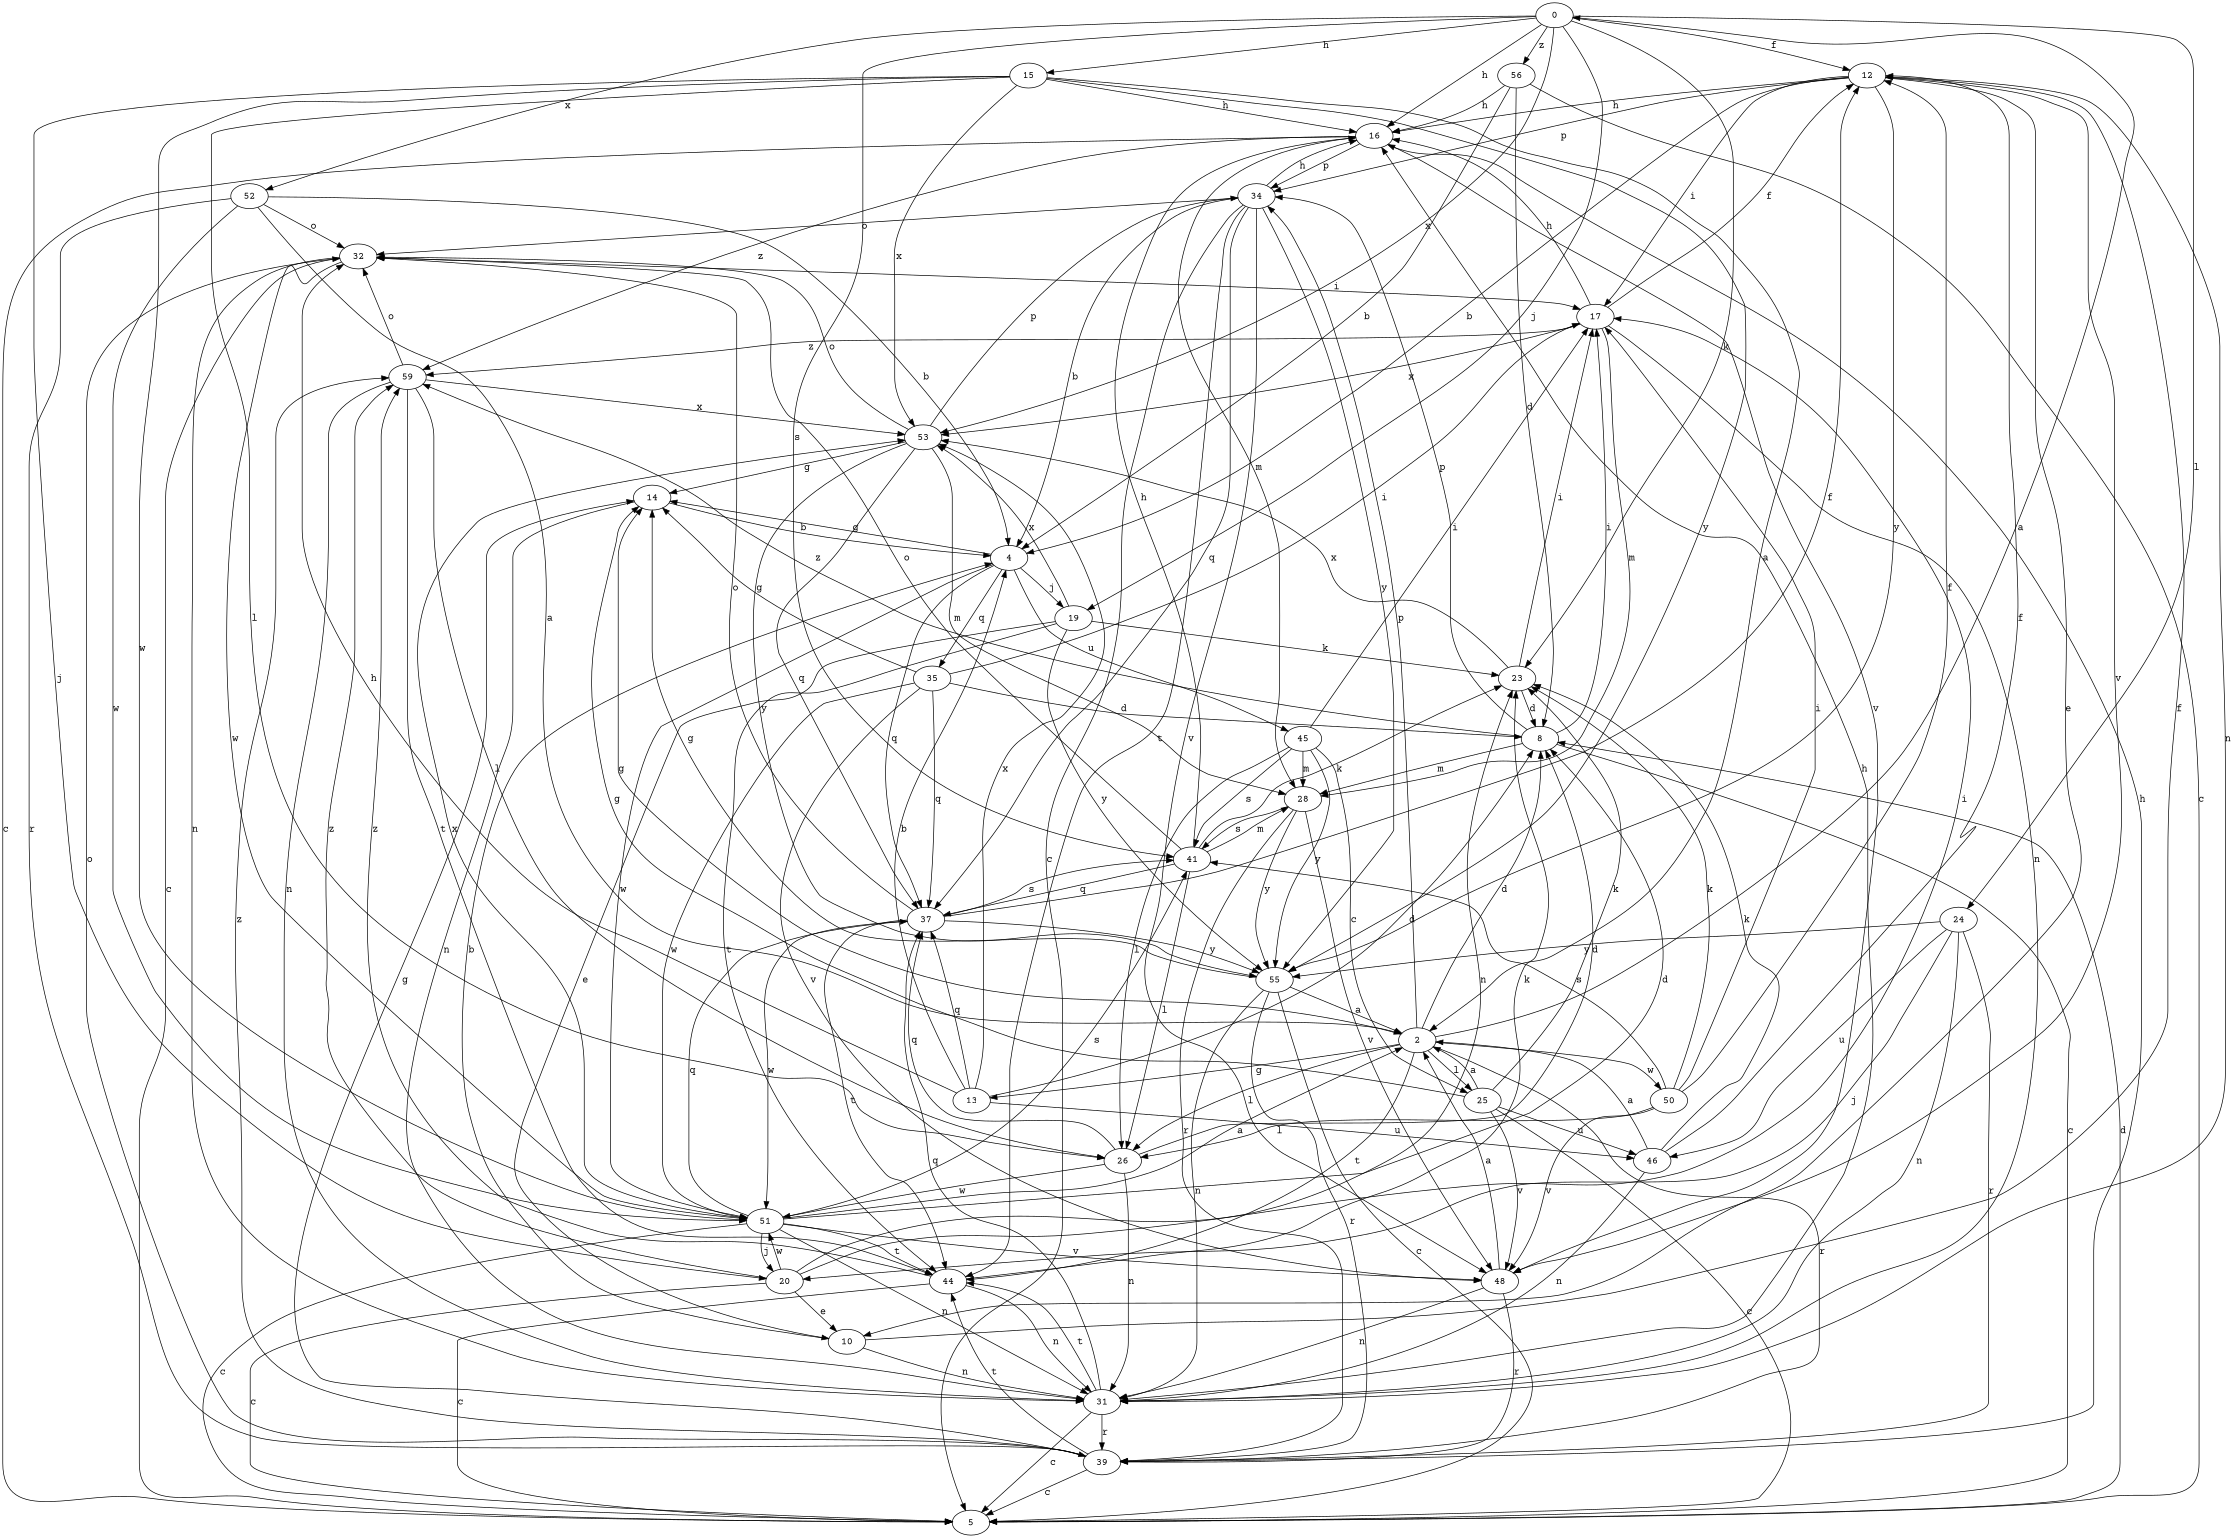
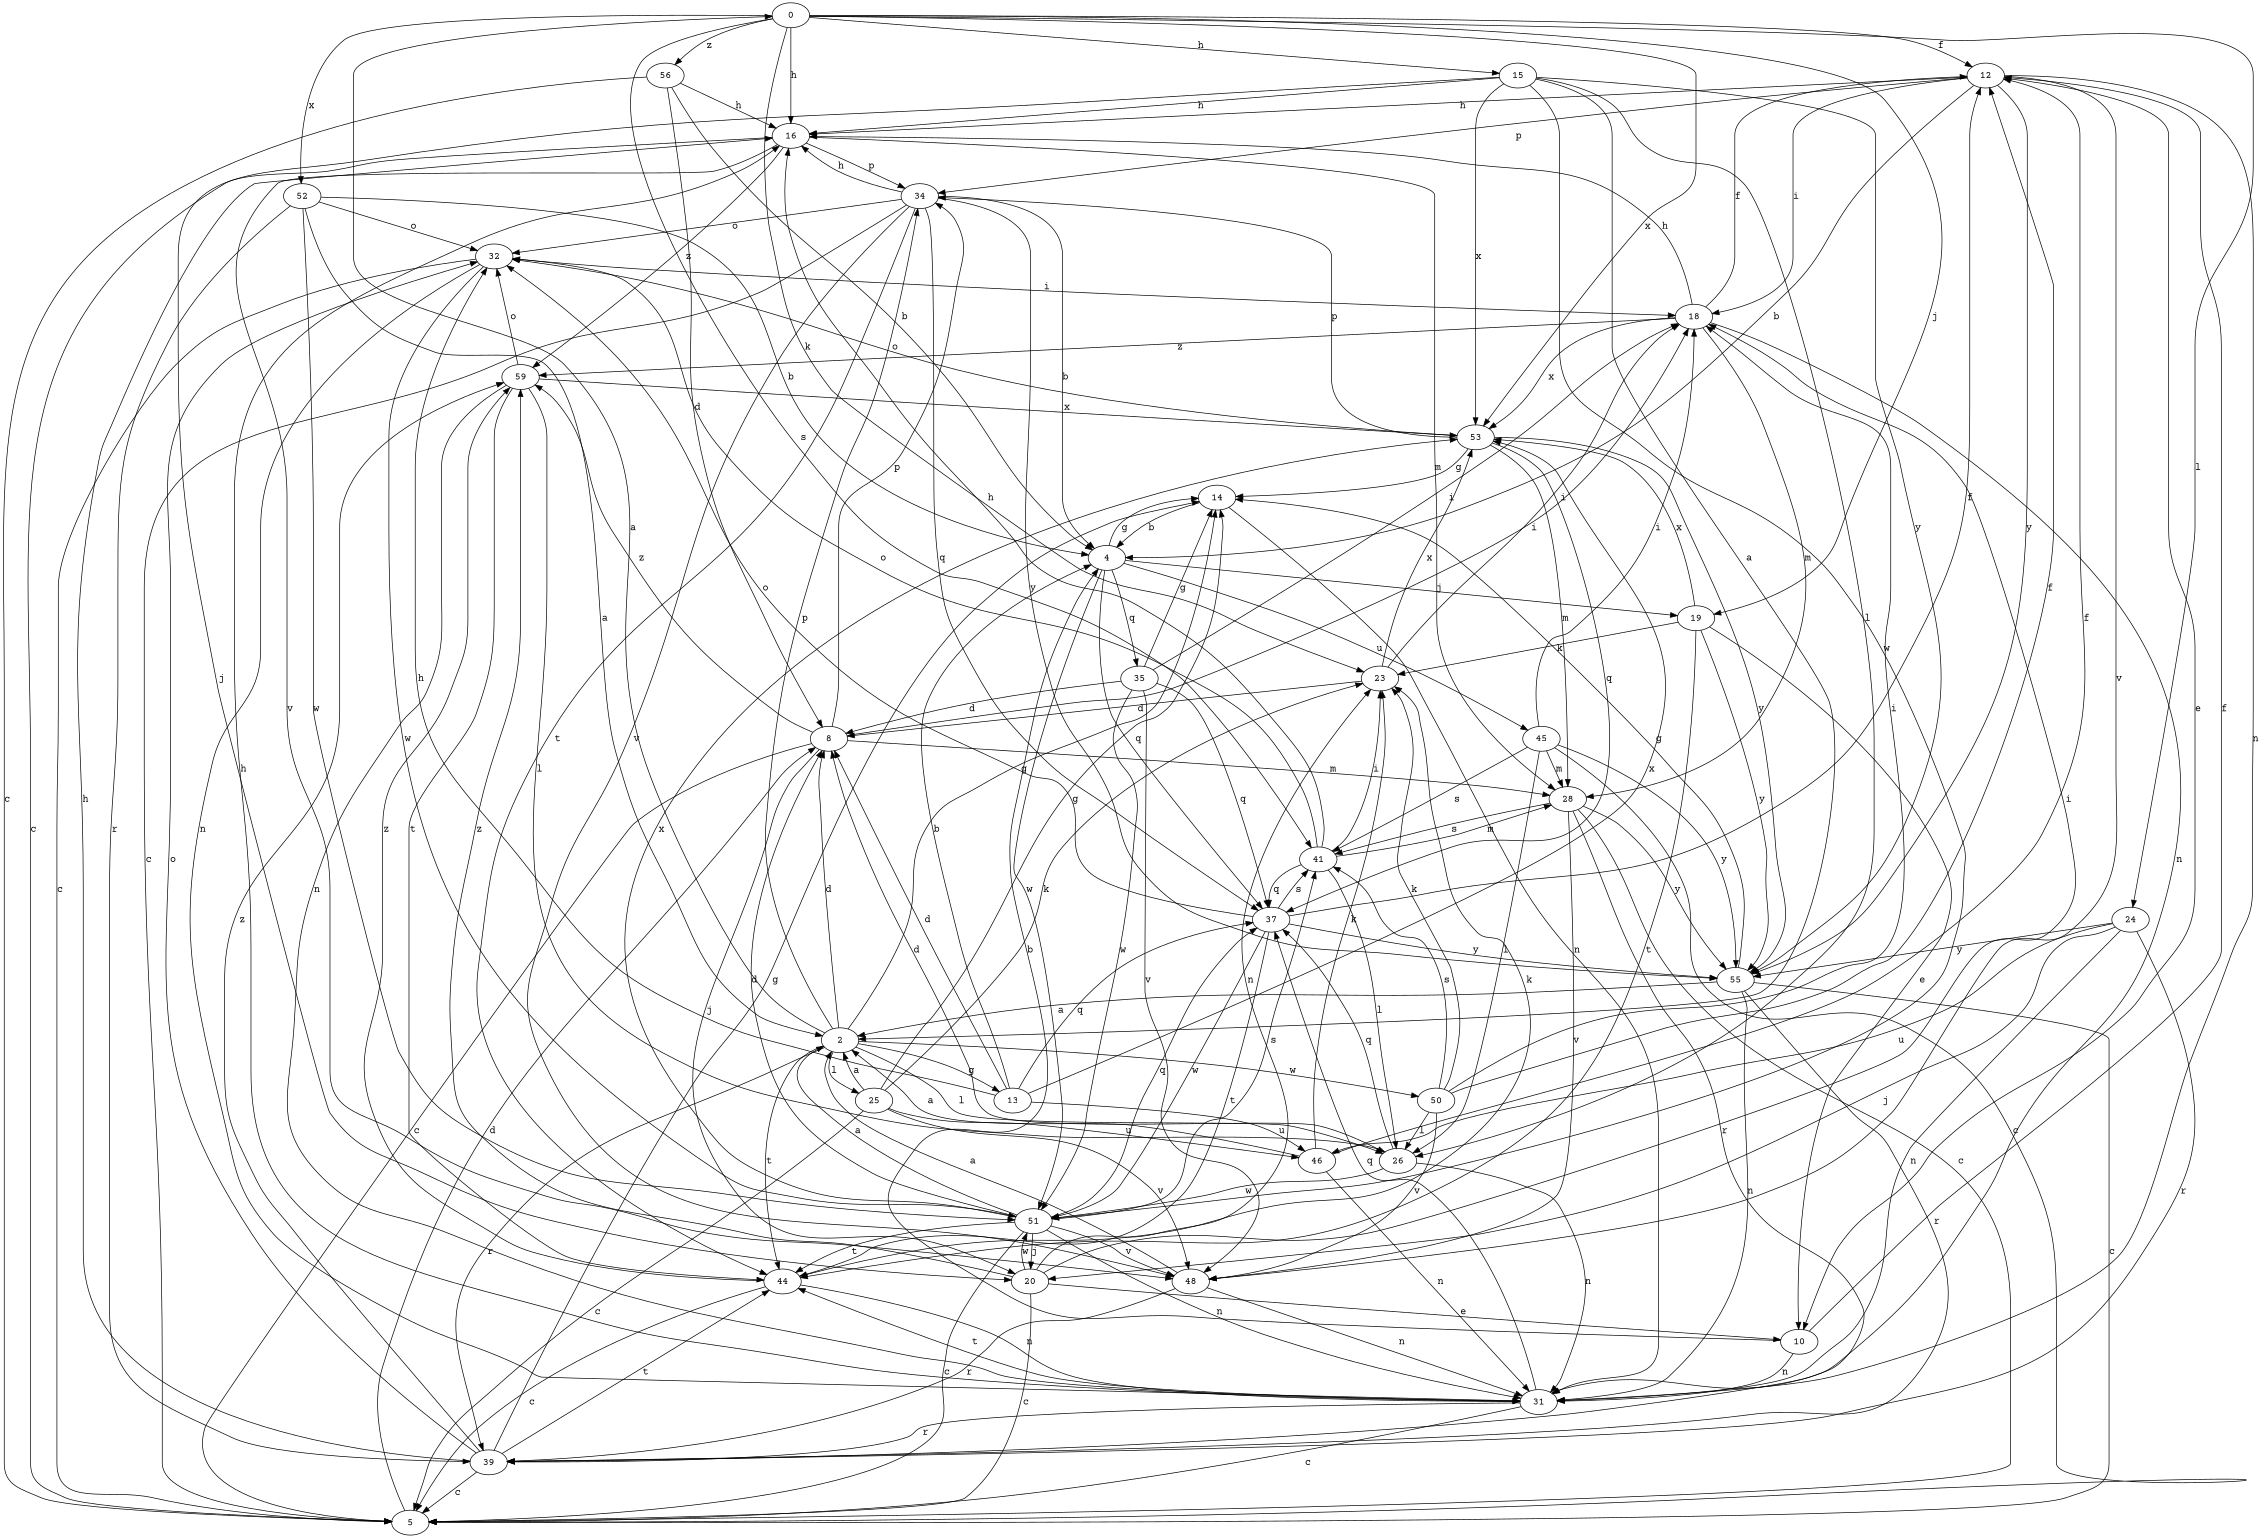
node "17": label "17" -> "18"
edge "41" -> "23": label "k" -> "i"
edge "45" -> "25": now "45" -> "5"
edge "8" -> "20": added, label "j"
edge "28" -> "5": added, label "c"
